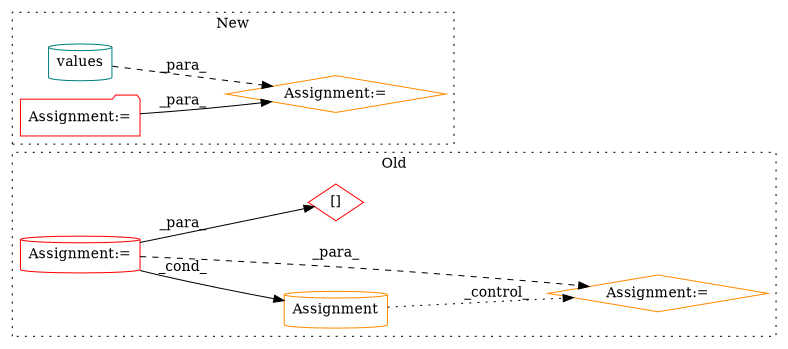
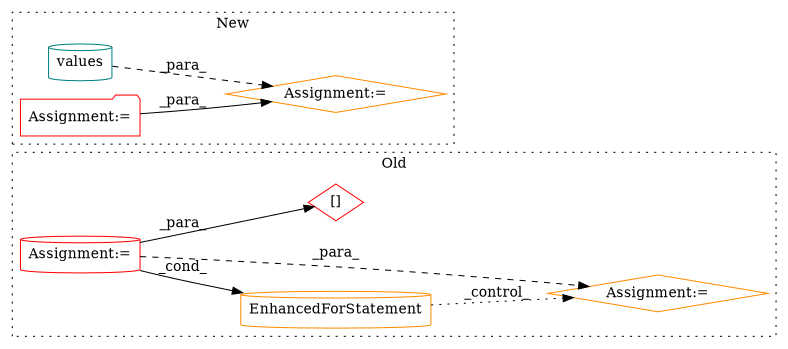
node "Assignment": label "Assignment" -> "EnhancedForStatement"
